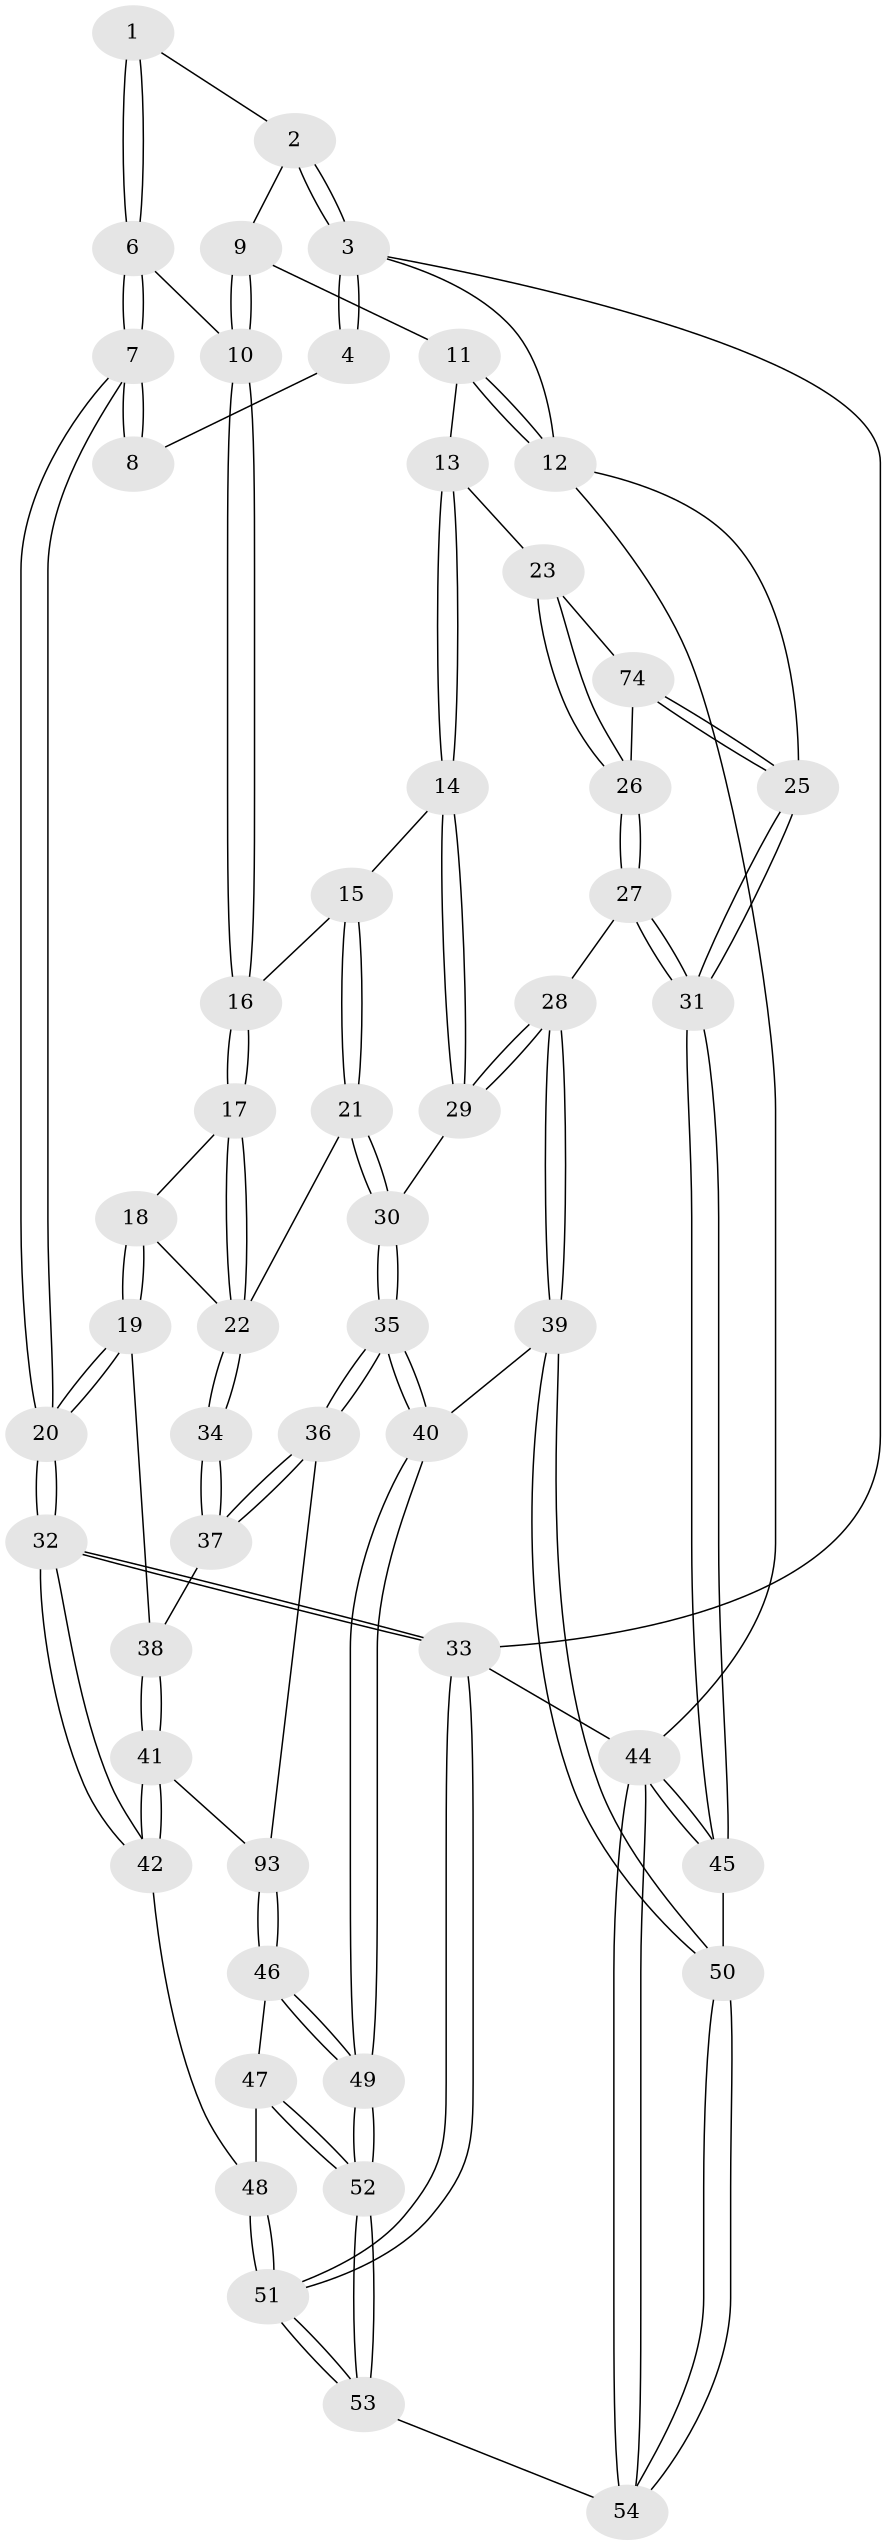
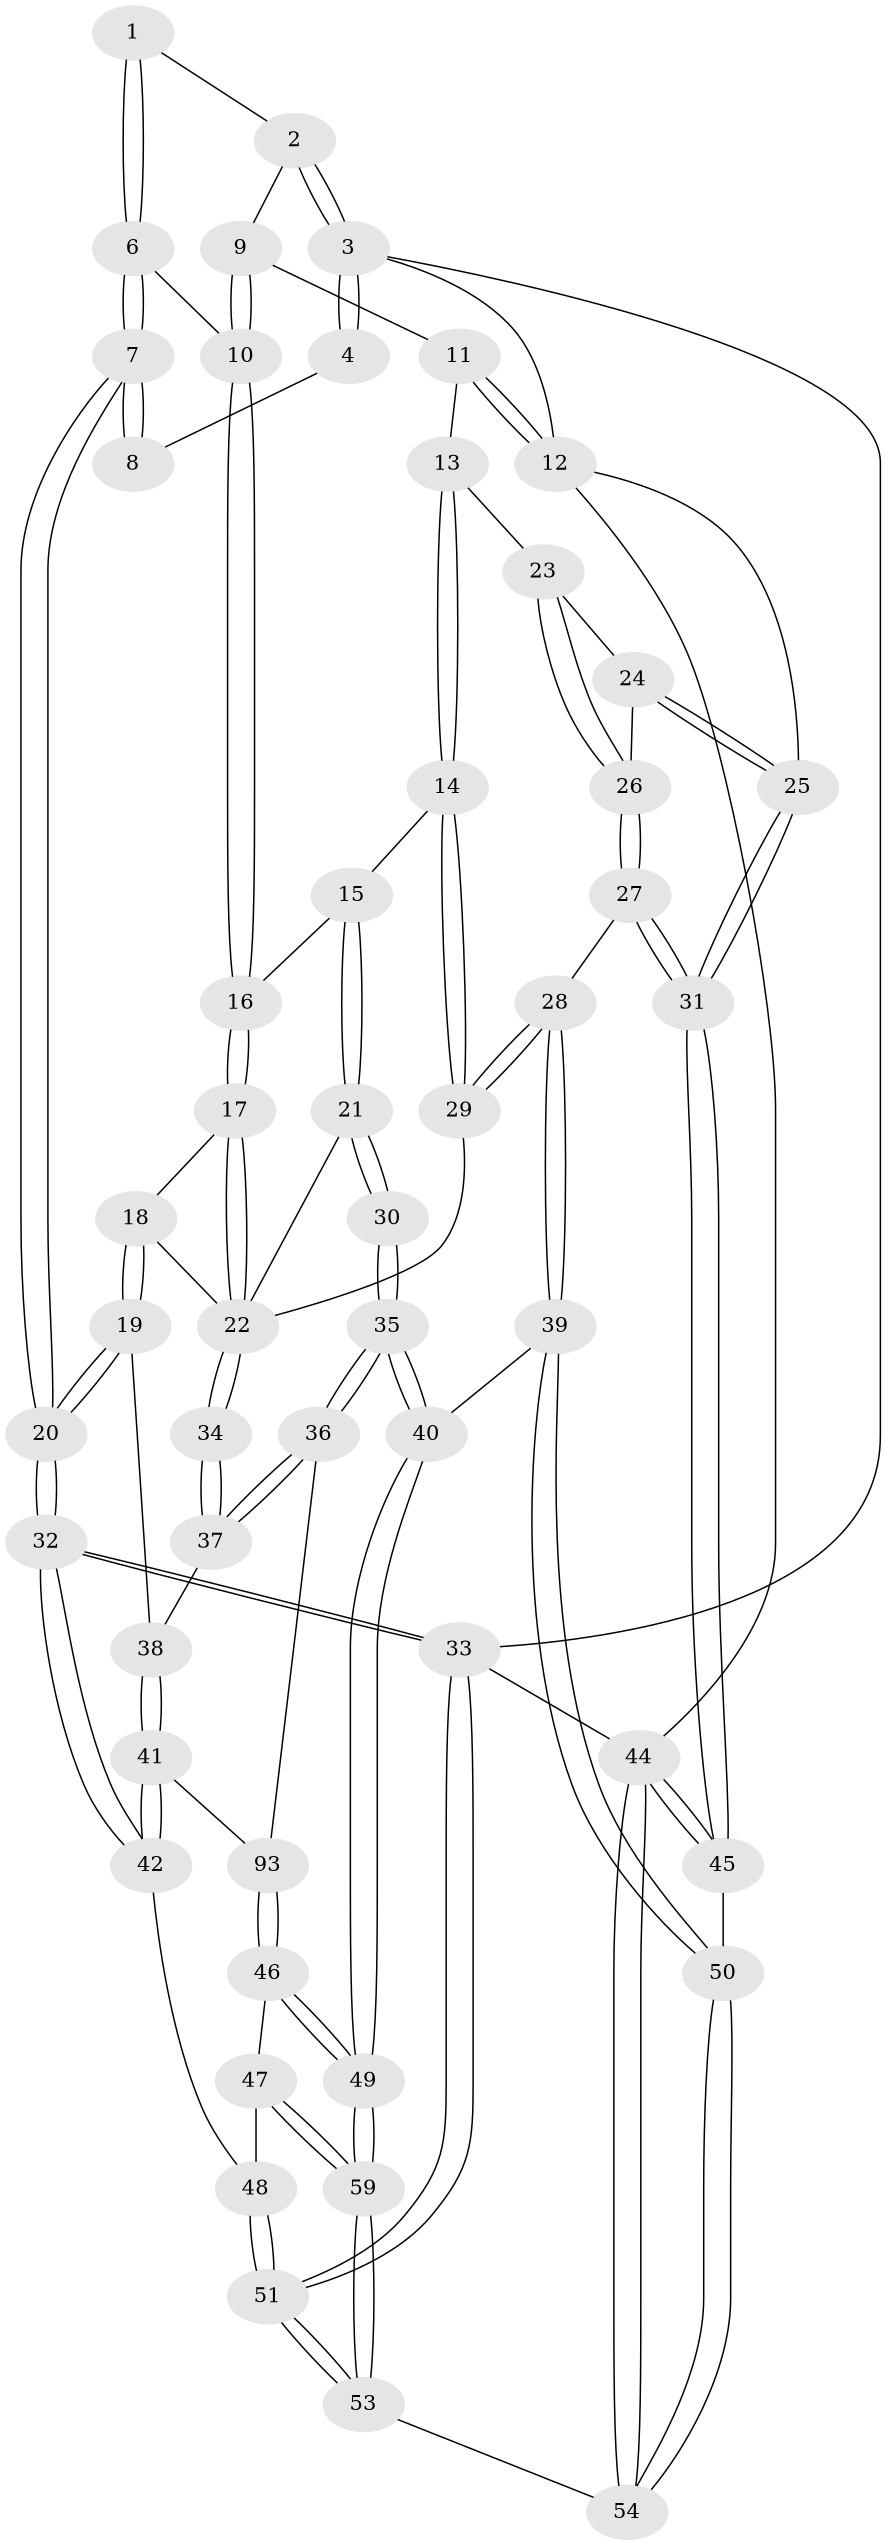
node "74": label "74" -> "24"
edge "29" -- "30": now "29" -- "22"
node "52": label "52" -> "59"
